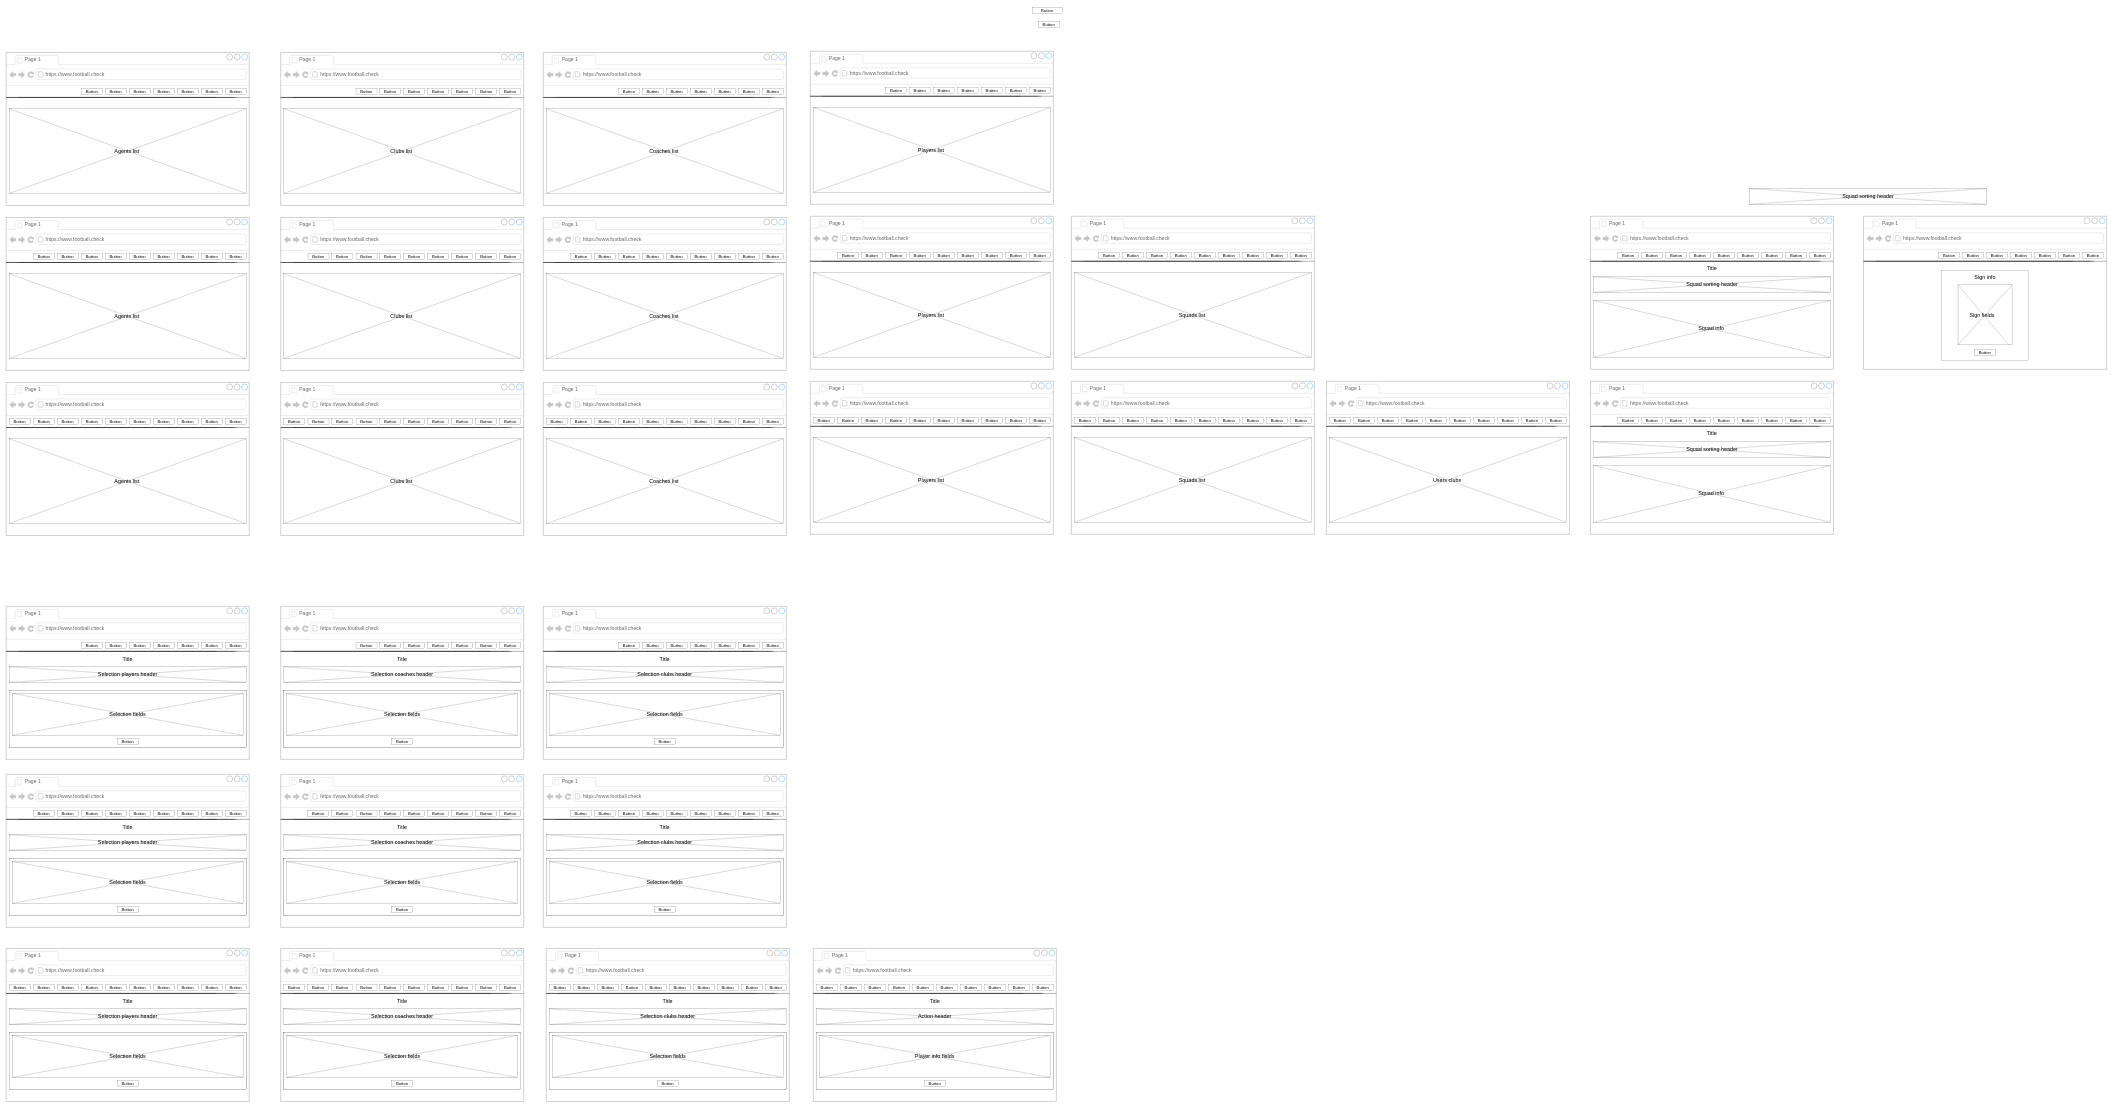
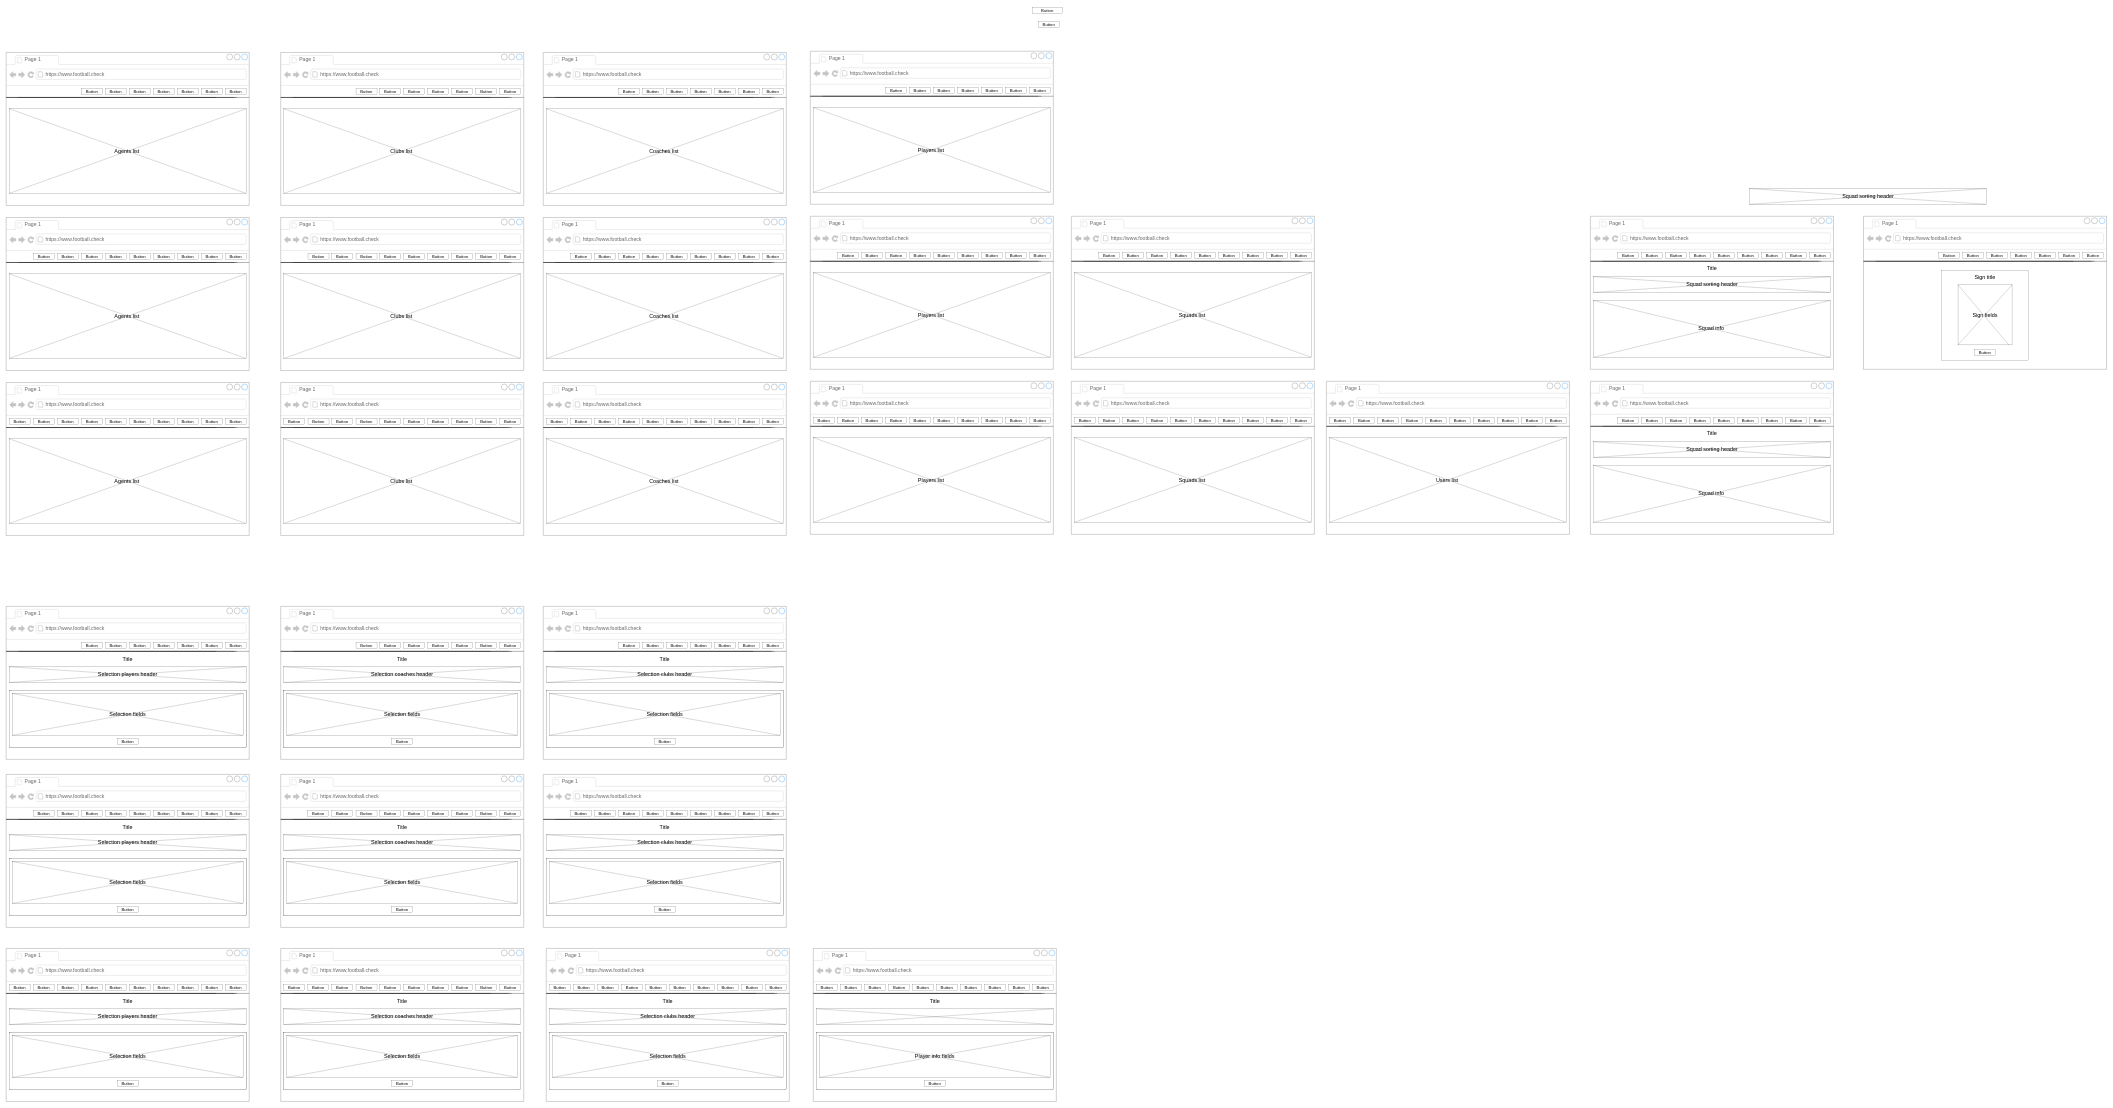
node "Sign info": label "Sign info" -> "Sign title"
node "Sign fields": moved (1982, 315) -> (1985, 315)
node "Users clubs": label "Users clubs" -> "Users list"
node "Action header": removed
